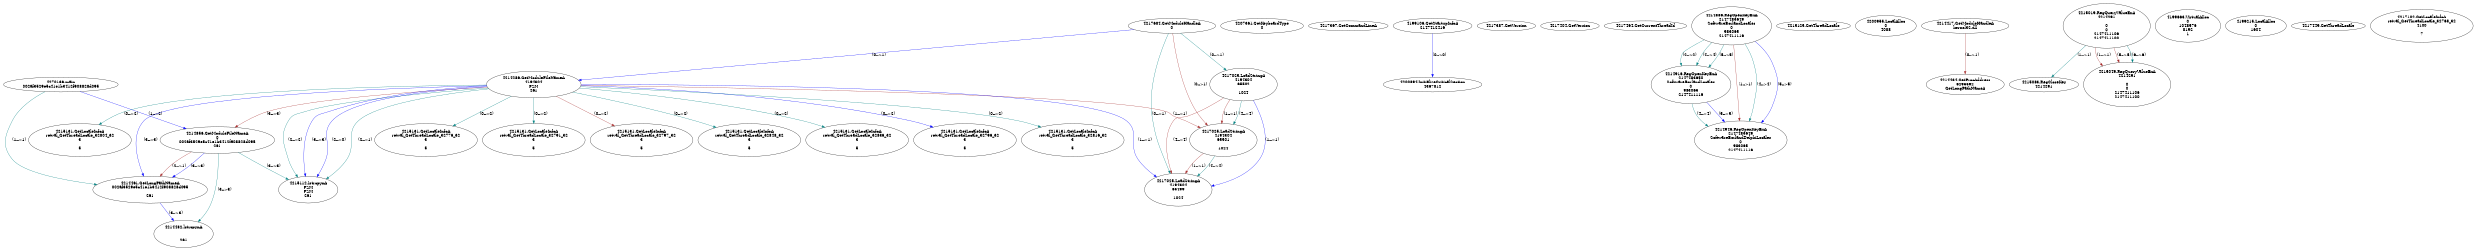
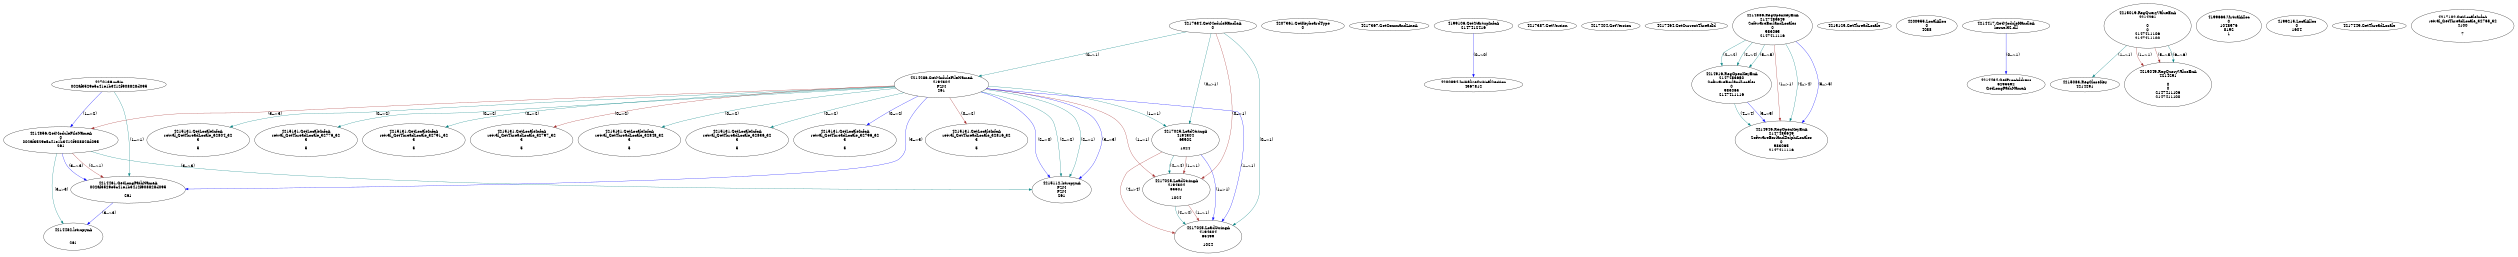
edge "4214417.GetModuleHandleA kernel32.dll" -> "4214434.GetProcAddress 6295592 GetLongPathNameA": color brown -> blue
edge "4217684.GetModuleHandleA 0" -> "4214286.GetModuleFileNameA 4194304 PZM 261": color blue -> teal
edge "4214286.GetModuleFileNameA 4194304 PZM 261" -> "4215131.GetLocaleInfoA retval_GetThreadLocale_32816_32 3 5": color teal -> brown
edge "4214286.GetModuleFileNameA 4194304 PZM 261" -> "4217025.LoadStringA 4194304 65502 1024": added, label "(1-->1)"
